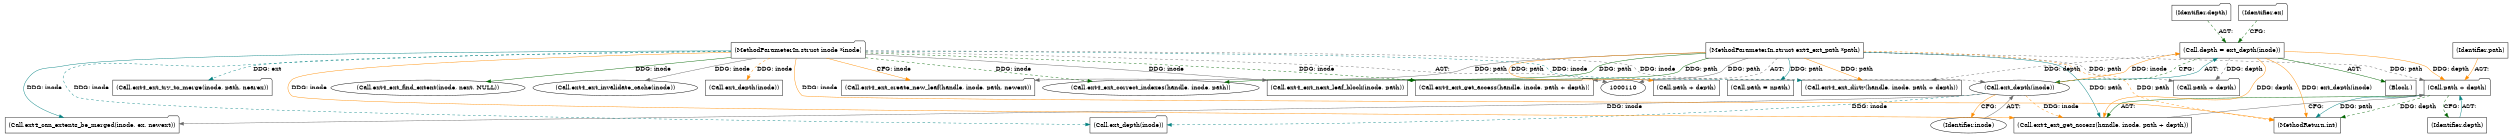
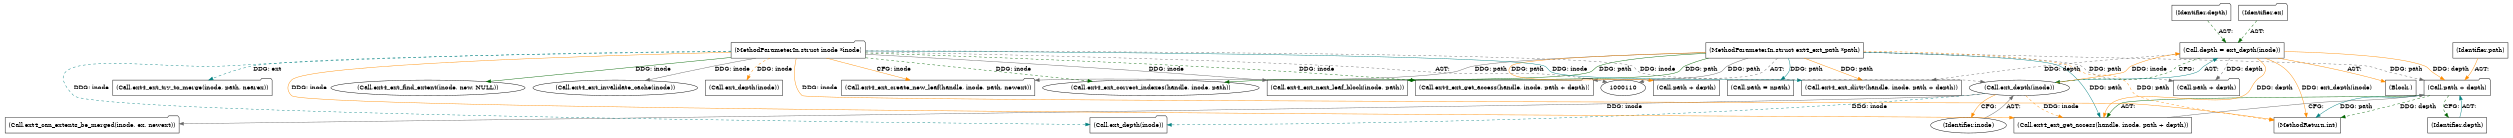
edge "(Identifier,ex)" -> "(Call,depth = ext_depth(inode))": label "CFG: " -> "AST: "
edge "(MethodParameterIn,struct inode *inode)" -> "(Call,ext4_can_extents_be_merged(inode, ex, newext))": removed, label "DDG: inode"
edge "(MethodParameterIn,struct inode *inode)" -> "(Call,ext4_ext_dirty(handle, inode, path + depth))": style dashed -> solid
edge "(Call,depth = ext_depth(inode))" -> "(Block,)": color darkgreen -> darkorange
node "(Call,ext4_ext_find_extent(inode, next, NULL))": label "(Call,ext4_ext_find_extent(inode, next, NULL))" -> "(Call,ext4_ext_find_extent(inode, new, NULL))"
